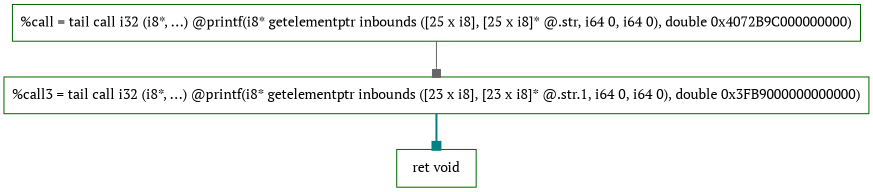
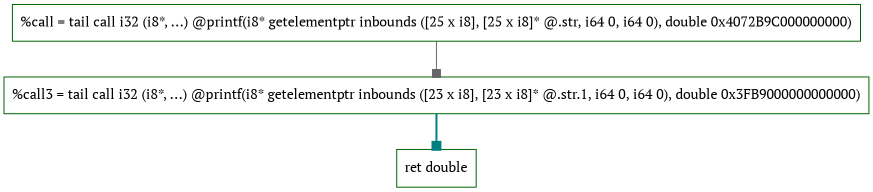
node "ret void": label "ret void" -> "ret double"
